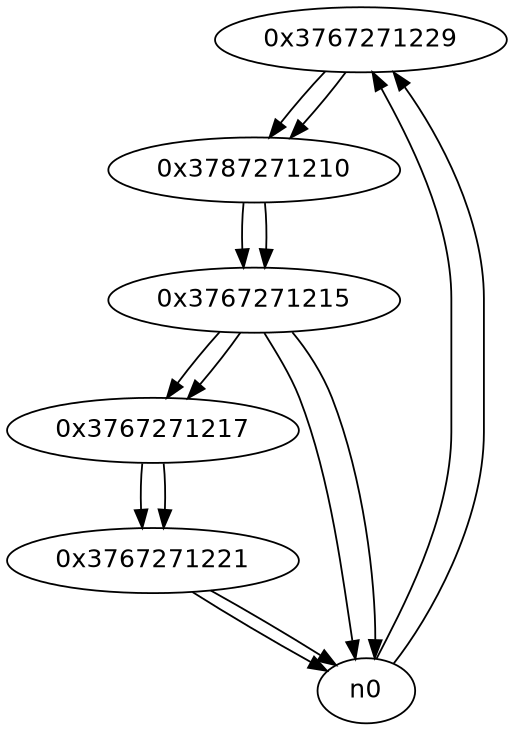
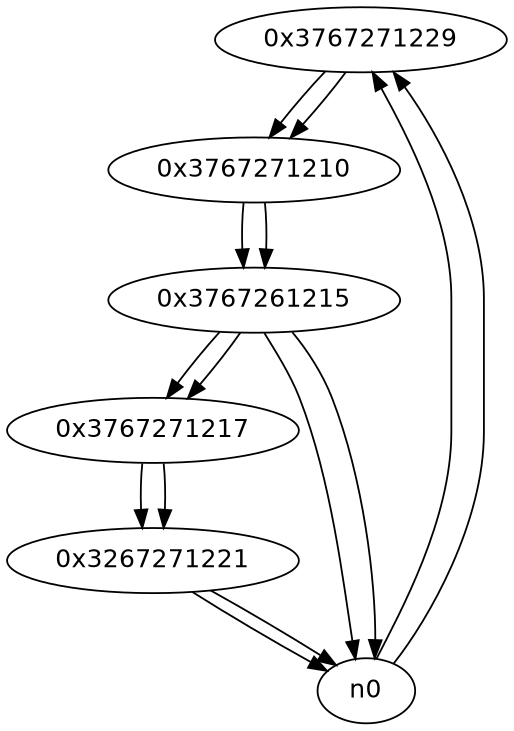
node "0x3787271210": label "0x3787271210" -> "0x3767271210"
node "0x3767271215": label "0x3767271215" -> "0x3767261215"
node "0x3767271221": label "0x3767271221" -> "0x3267271221"
